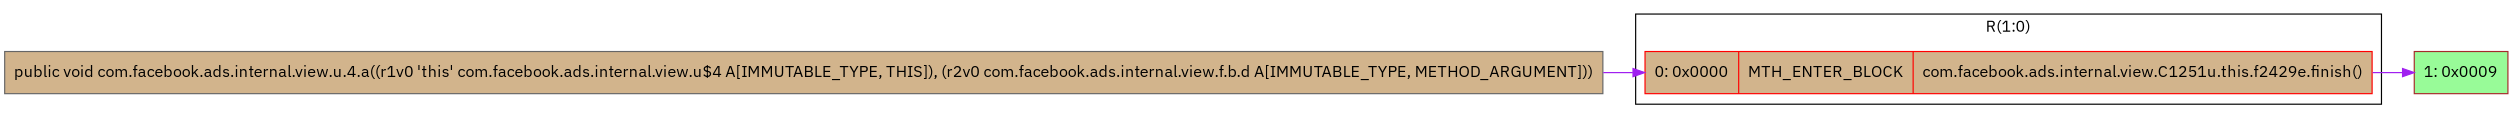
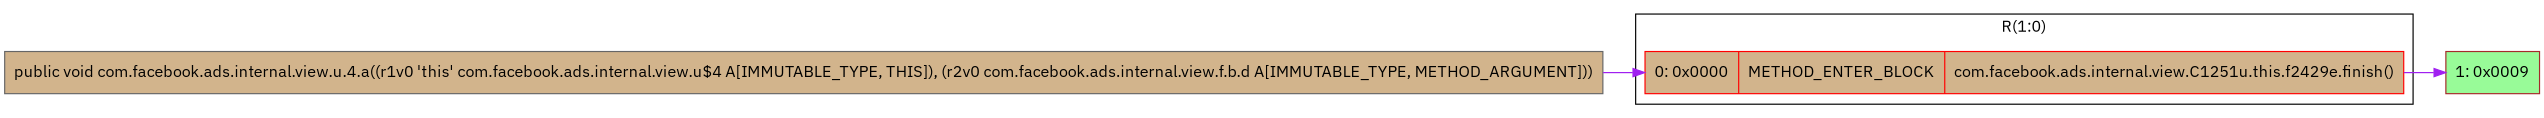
node "0: 0x0000": text "MTH_ENTER_BLOCK" -> "METHOD_ENTER_BLOCK"
